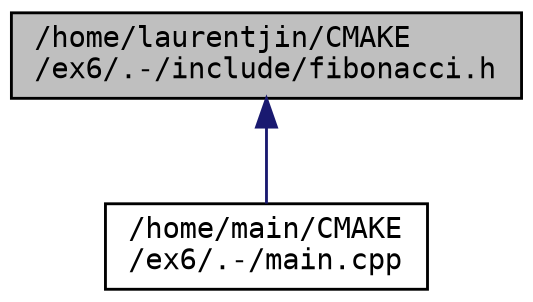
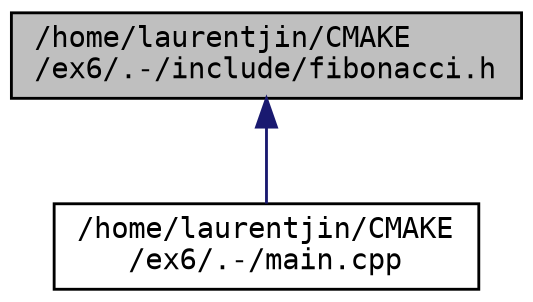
node "/home/main/CMAKE /ex6/.-/main.cpp": label "/home/main/CMAKE /ex6/.-/main.cpp" -> "/home/laurentjin/CMAKE /ex6/.-/main.cpp"
